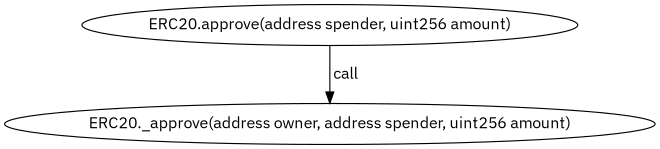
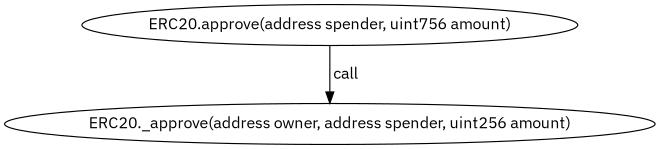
node "ERC20.approve(address spender, uint256 amount)": label "ERC20.approve(address spender, uint256 amount)" -> "ERC20.approve(address spender, uint756 amount)"
